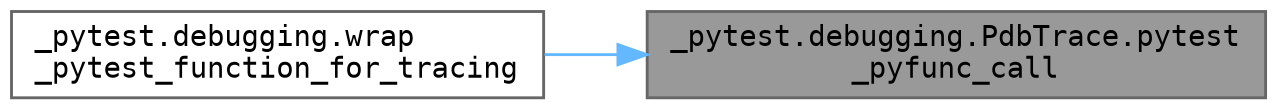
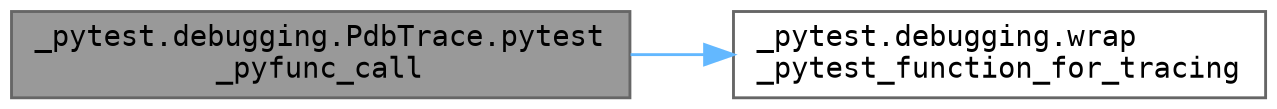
edge "_pytest.debugging.wrap _pytest_function_for_tracing" -> "_pytest.debugging.PdbTrace.pytest _pyfunc_call": reversed
